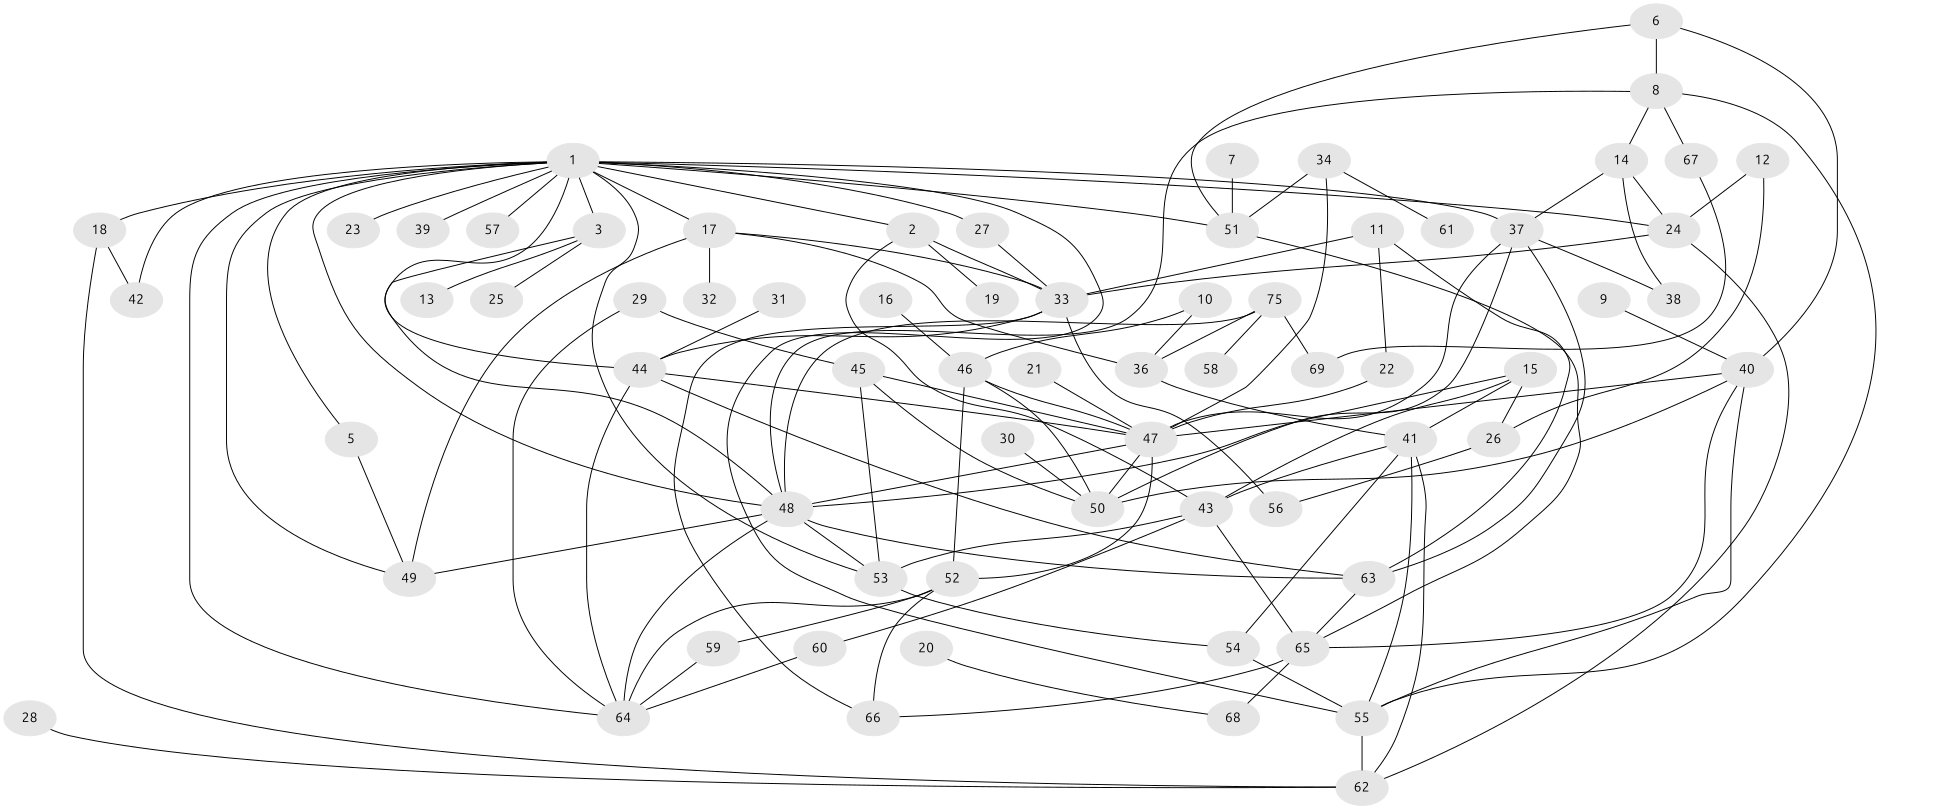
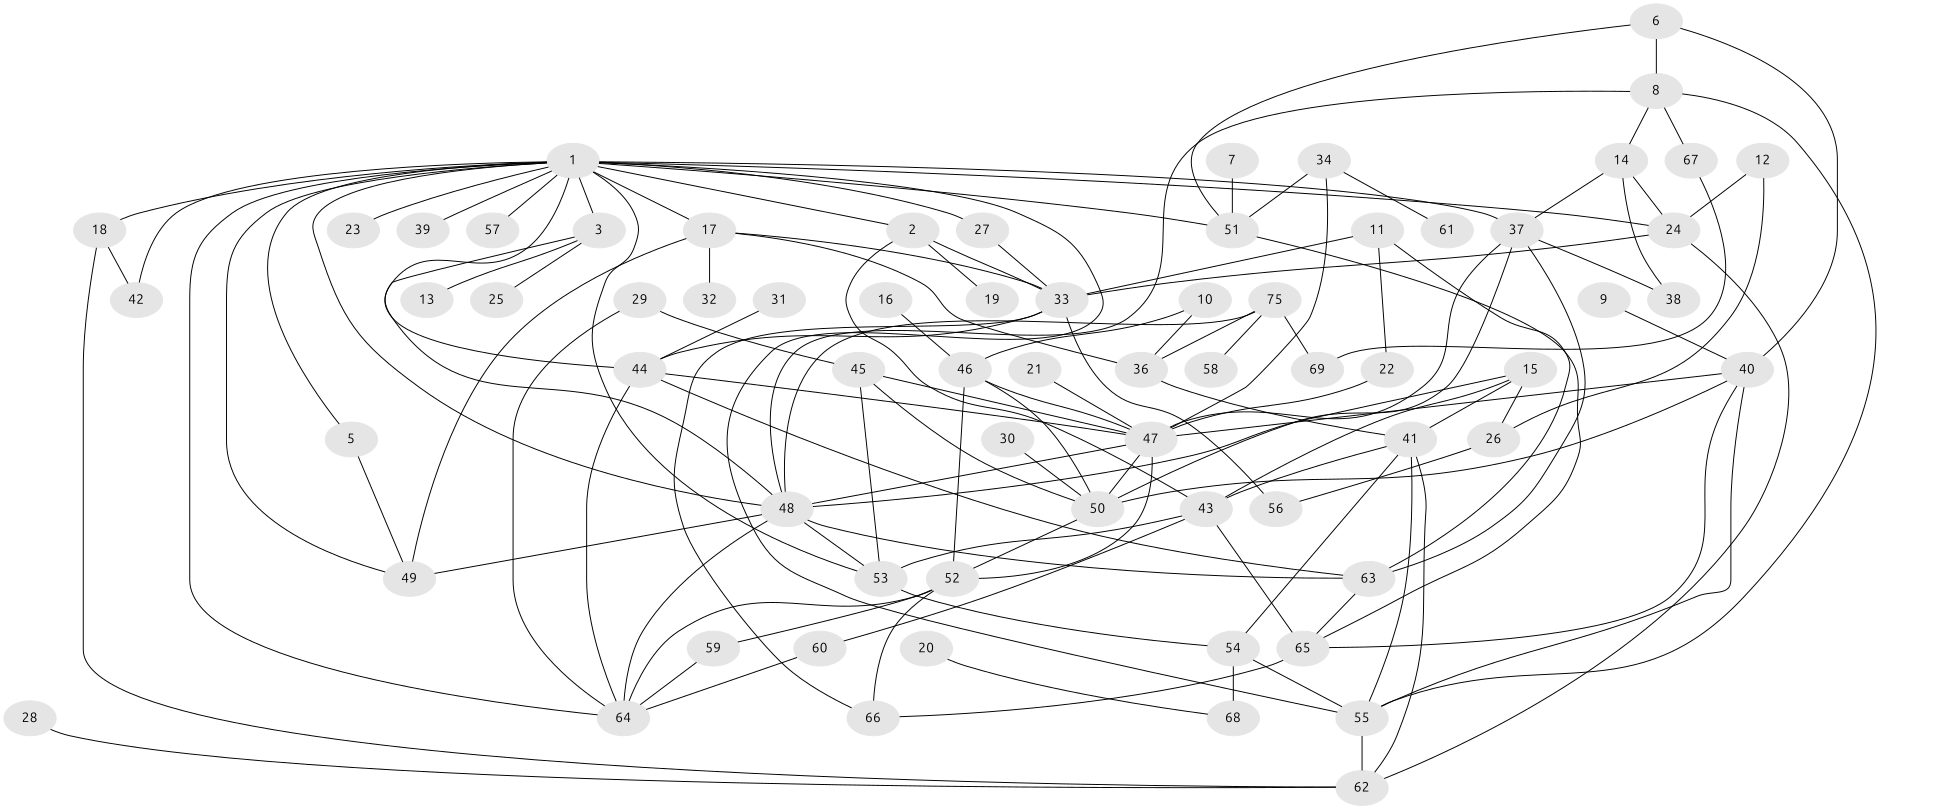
edge "50" -- "52": added
edge "65" -- "68": now "54" -- "68"
